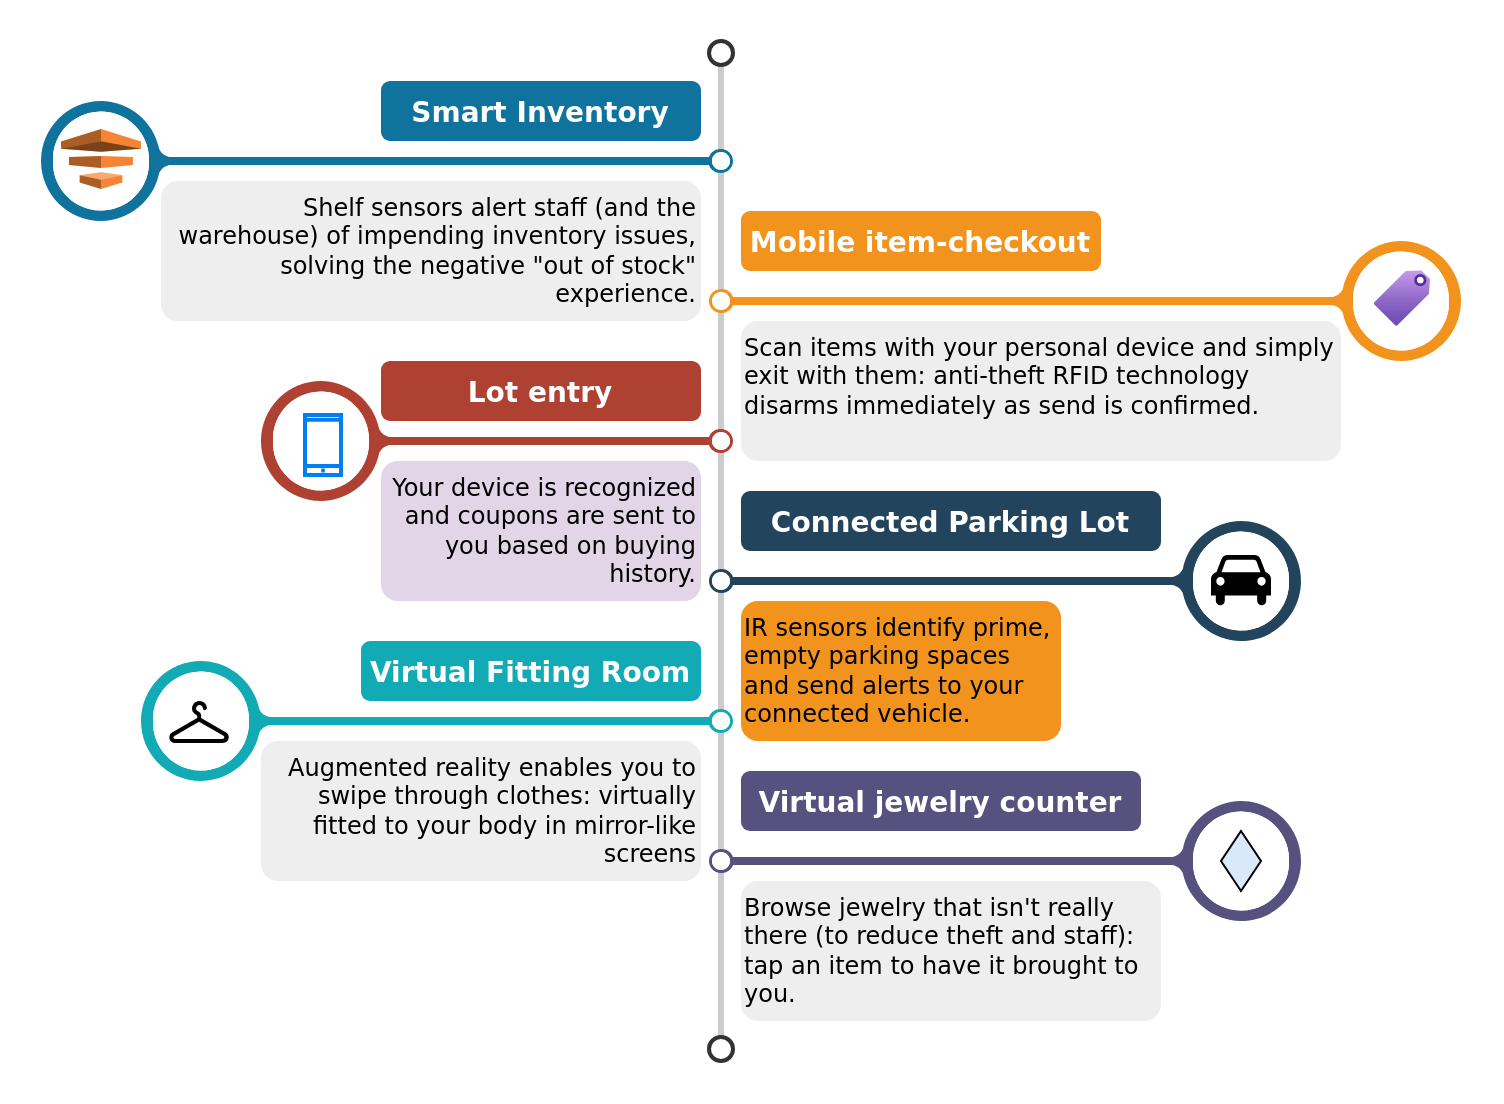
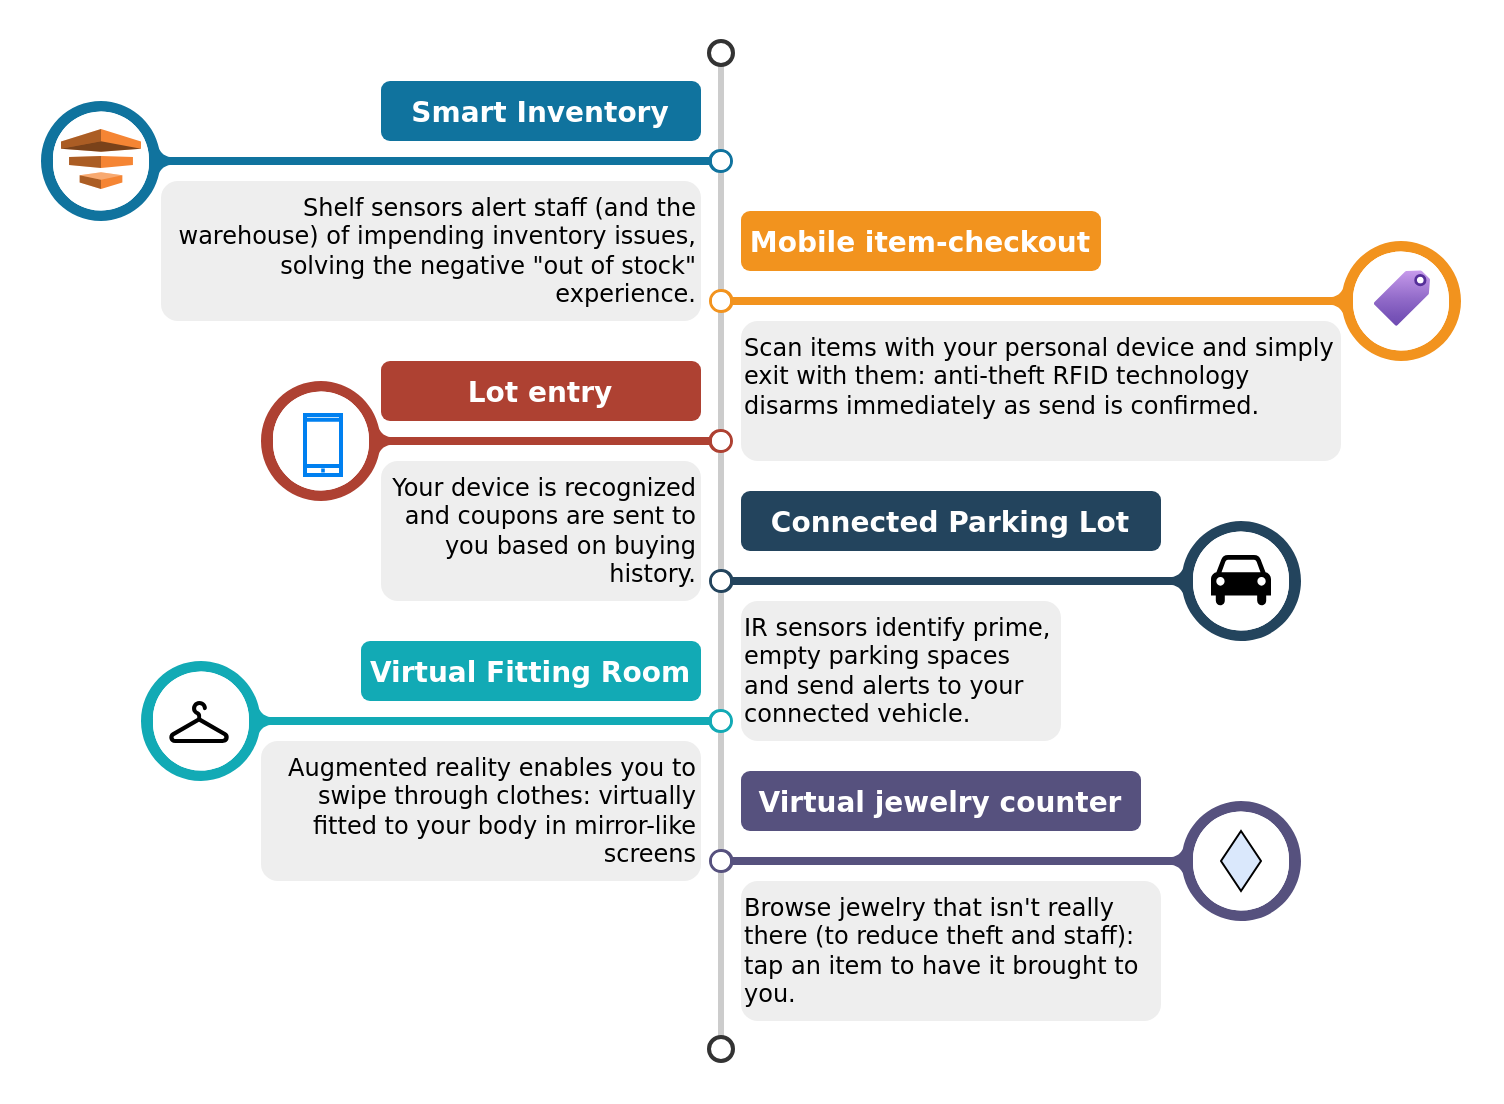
node "Your device is recognized and coupons are sent to you based on buying history.": fillcolor #e1d5e7 -> #eeeeee
node "IR sensors identify prime, empty parking spaces and send alerts to your connected vehicle.": fillcolor #f2931e -> #eeeeee
